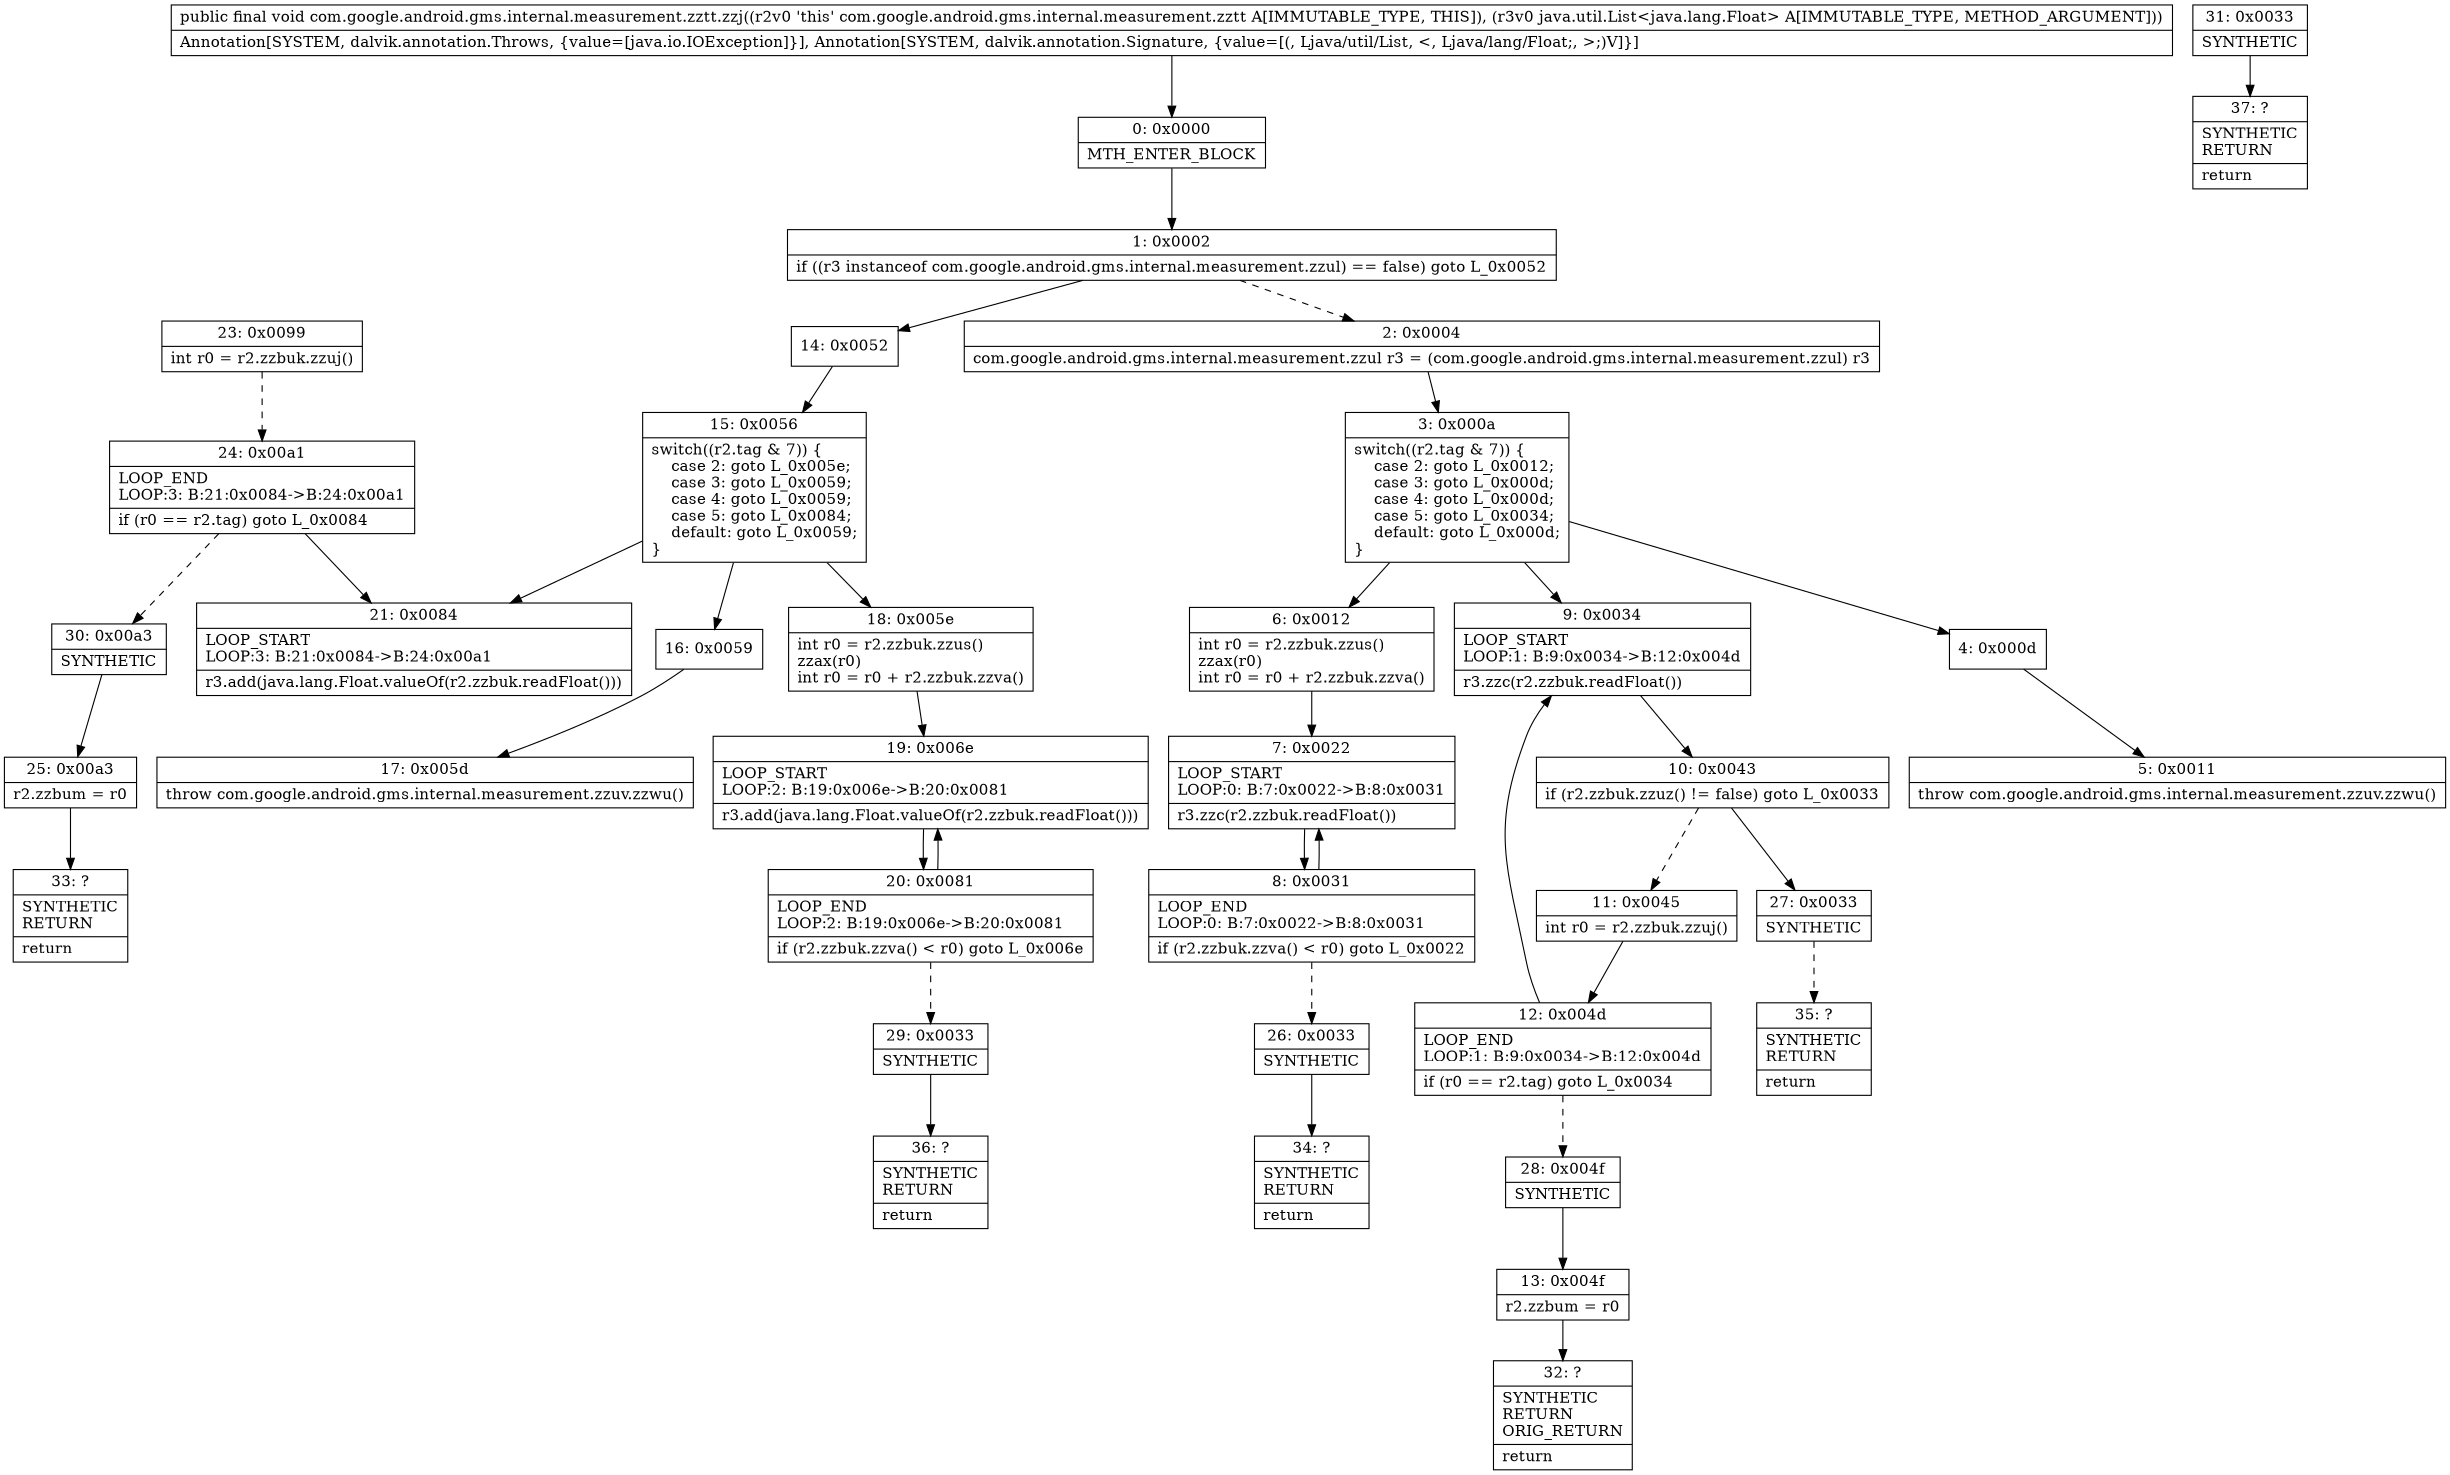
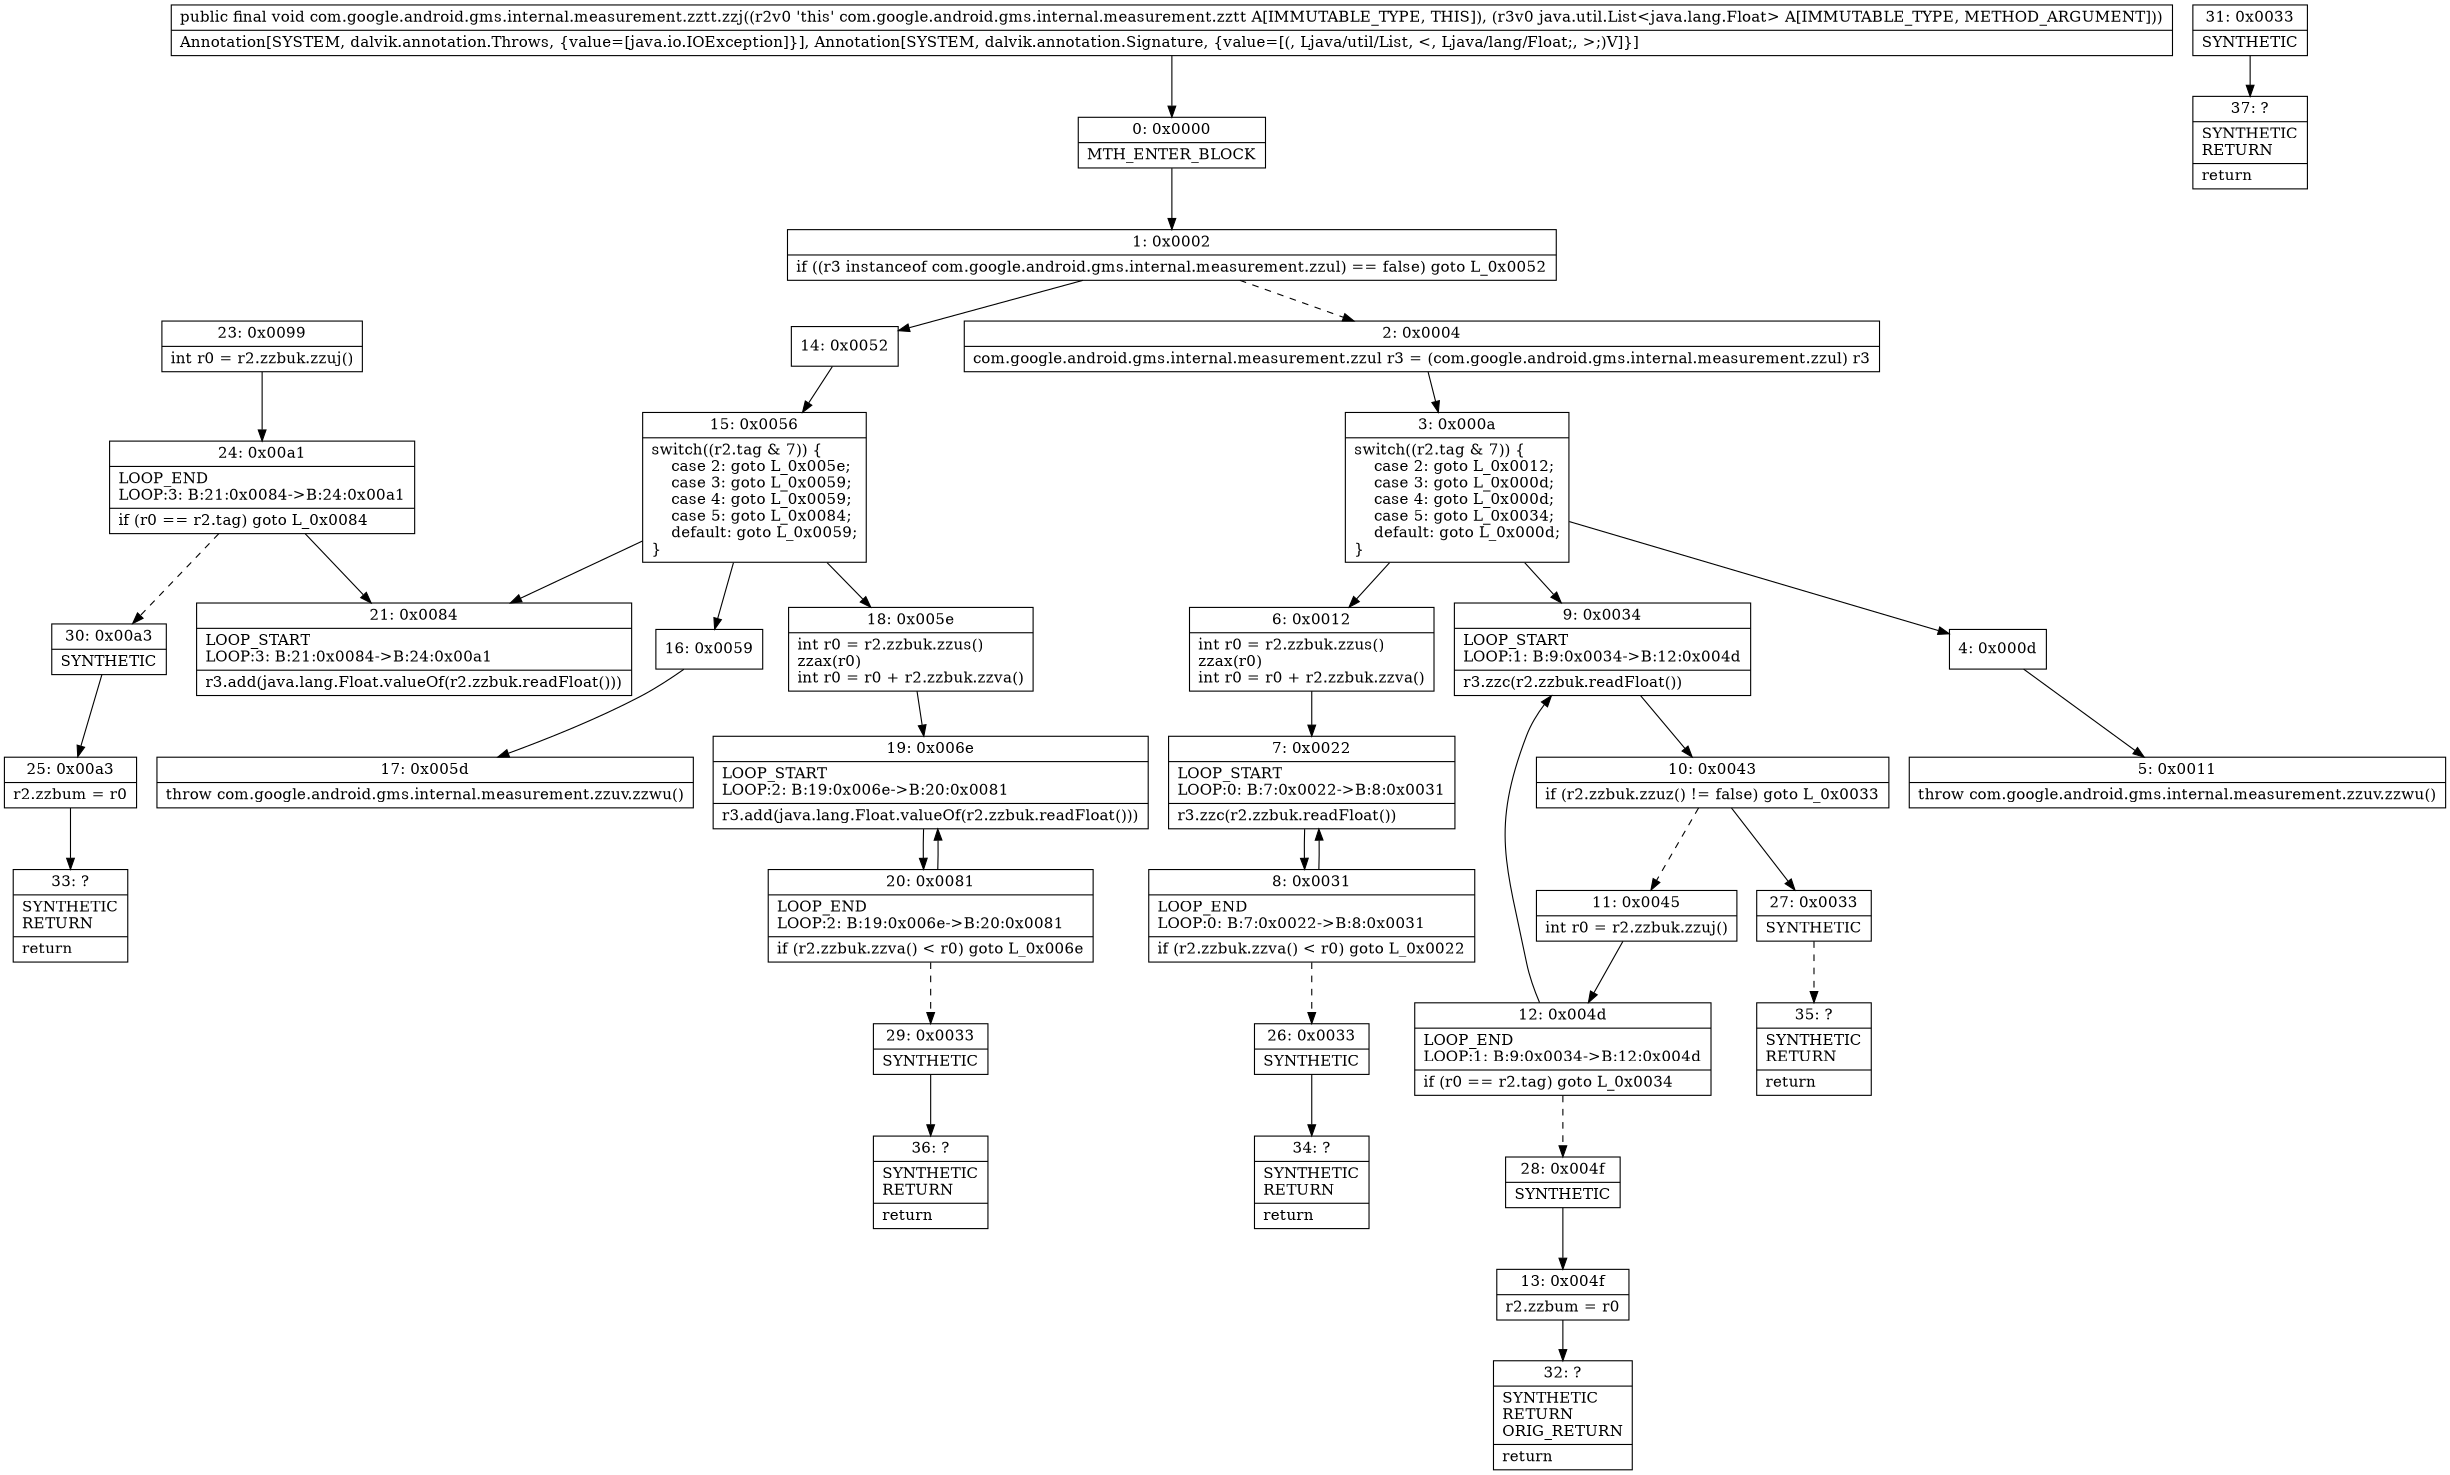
edge "23: 0x0099" -> "24: 0x00a1": style dashed -> solid
